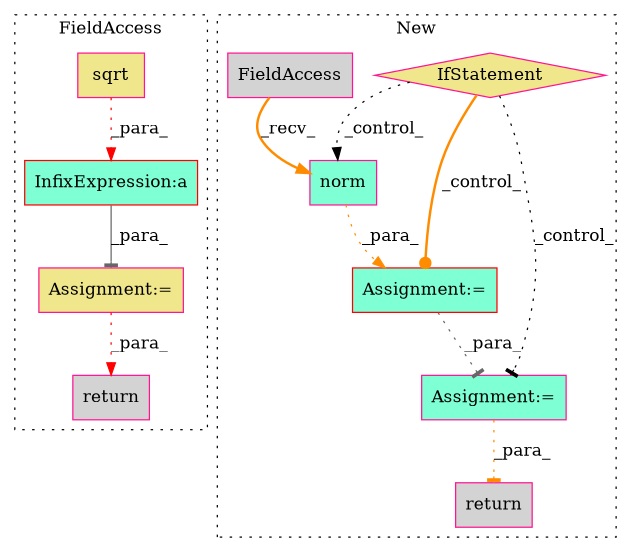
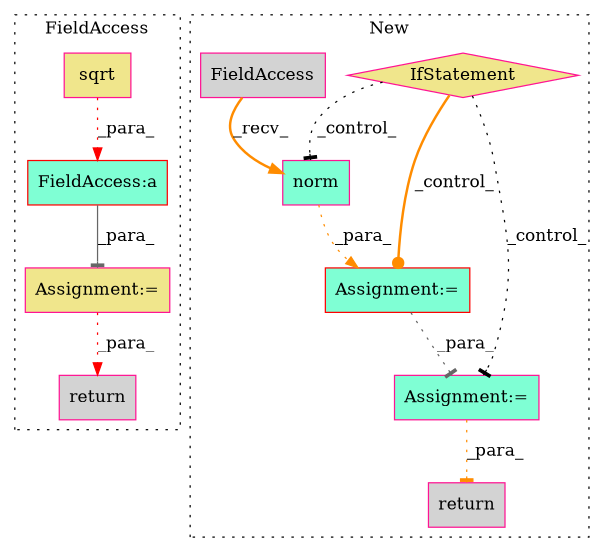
edge "IfStatement" -> "norm": arrowhead normal -> tee
node "InfixExpression:a": label "InfixExpression:a" -> "FieldAccess:a"
